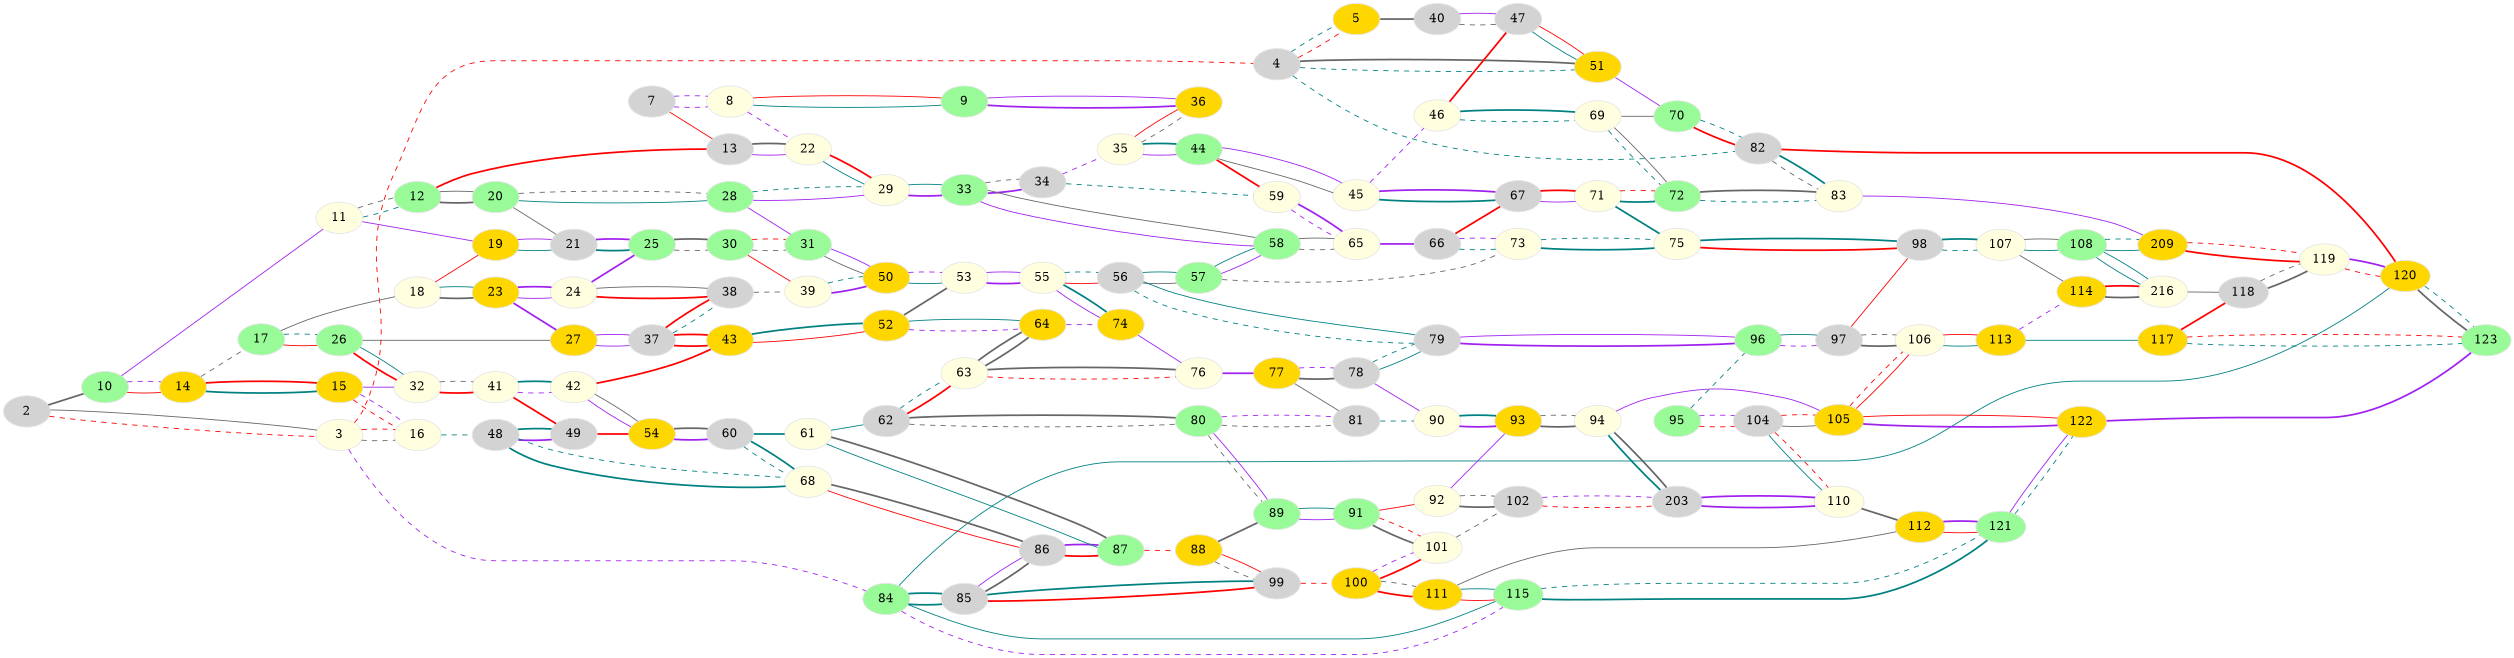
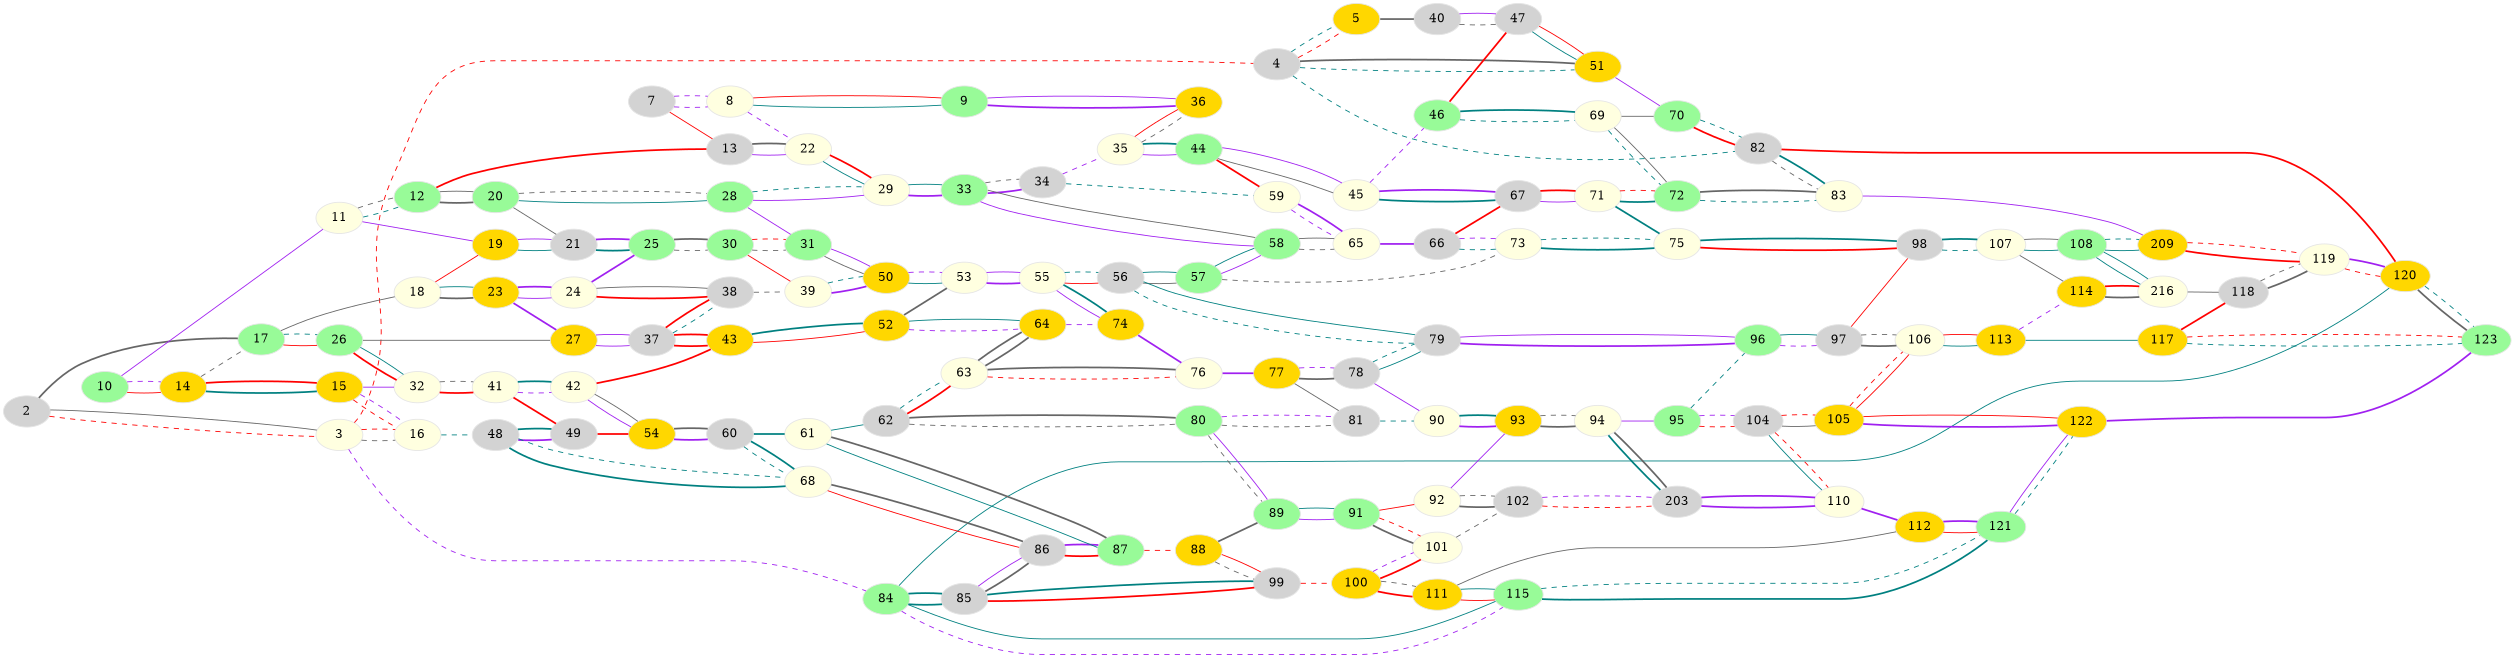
node "46": fillcolor lightyellow -> palegreen
edge "74" -- "76": style solid -> bold
edge "105" -- "94": now "95" -- "94"
edge "10" -- "2": now "17" -- "2"
edge "110" -- "112": color gray40 -> purple
